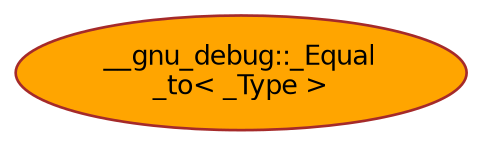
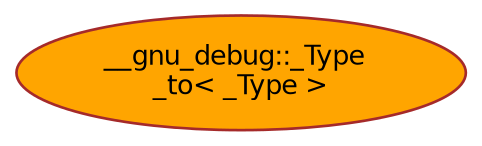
node "__gnu_debug::_Equal _to< _Type >": label "__gnu_debug::_Equal _to< _Type >" -> "__gnu_debug::_Type _to< _Type >"
